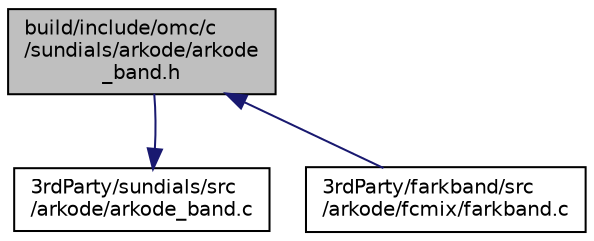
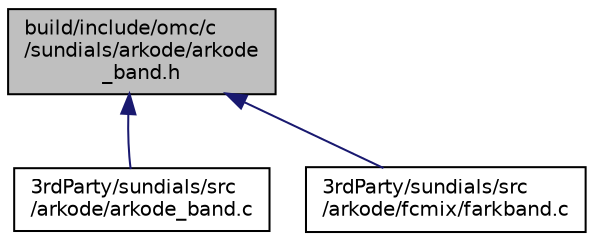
edge "build/include/omc/c /sundials/arkode/arkode _band.h" -> "3rdParty/sundials/src /arkode/arkode_band.c": reversed
node "3rdParty/farkband/src /arkode/fcmix/farkband.c": label "3rdParty/farkband/src /arkode/fcmix/farkband.c" -> "3rdParty/sundials/src /arkode/fcmix/farkband.c"
